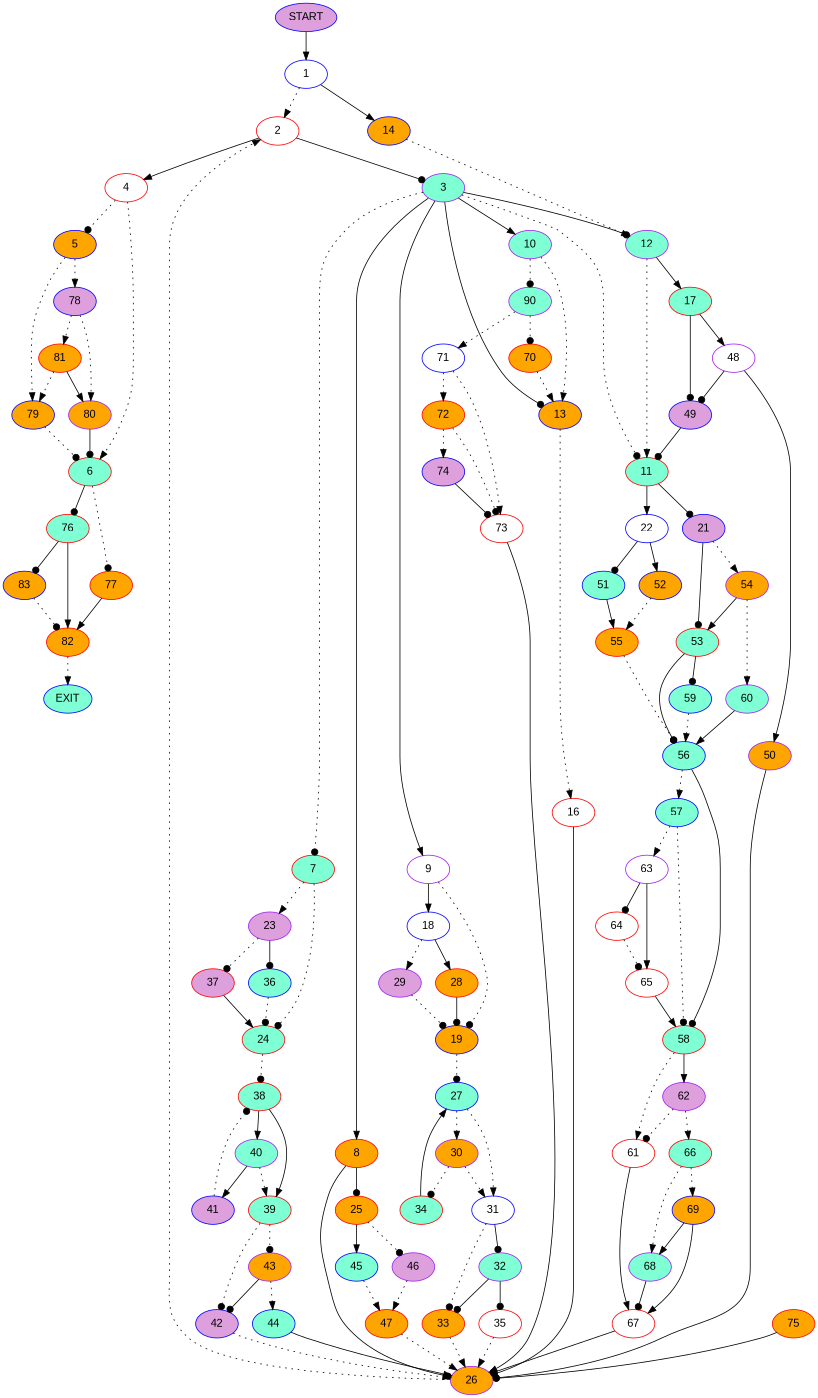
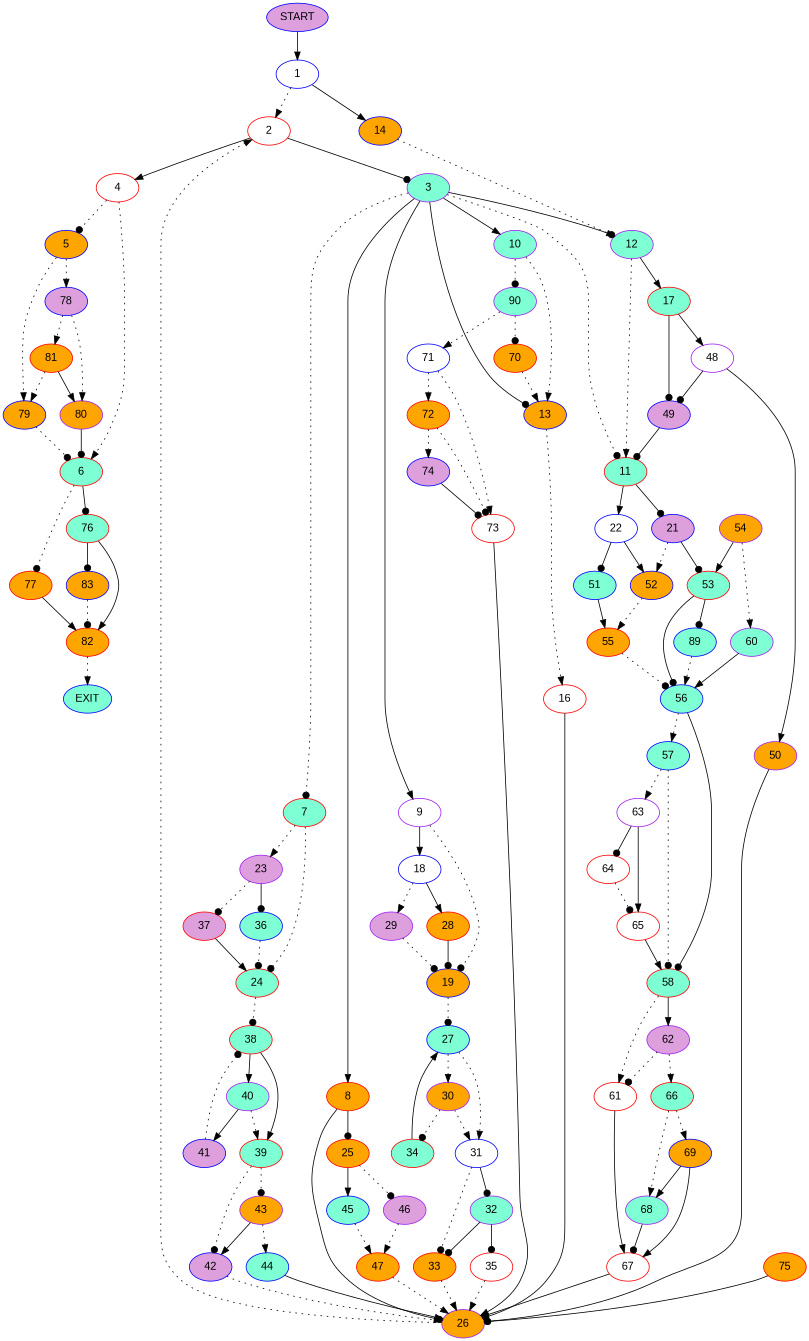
edge "21" -> "54": now "21" -> "52"
node "59": label "59" -> "89"
edge "43" -> "42": arrowhead dot -> normal
